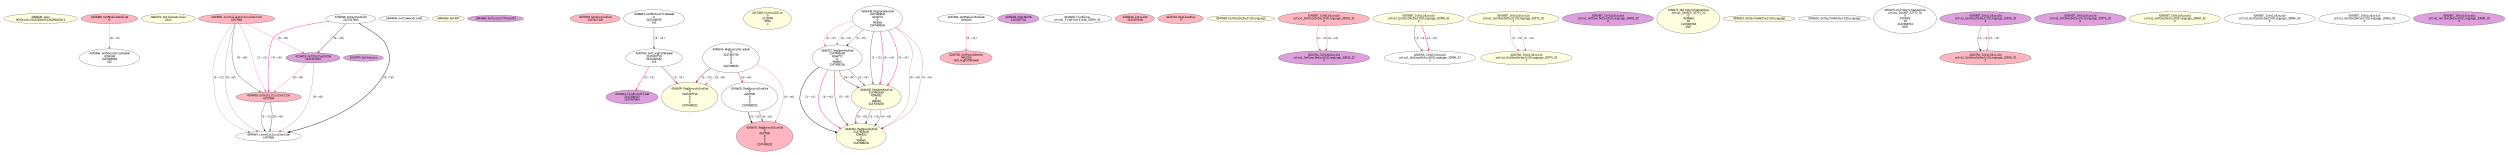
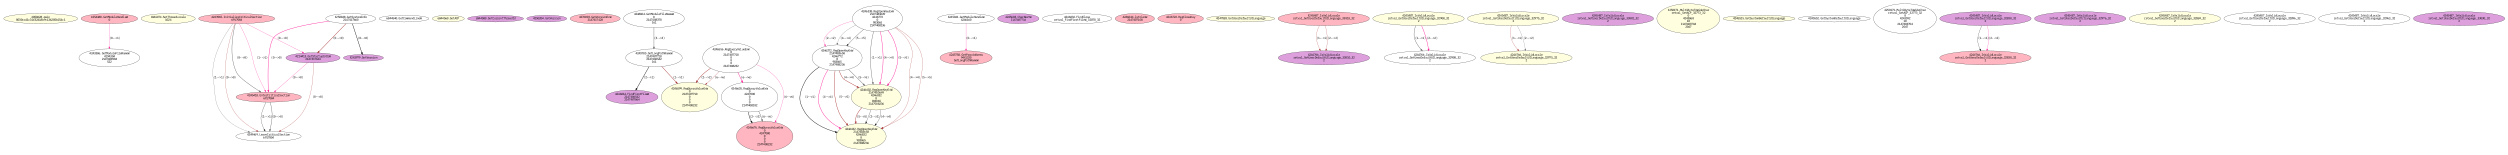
node "4250204.GetVersion": added
node "4215383.VirtualAlloc 0 1310704 4096 4": removed
edge "4245785.GetLongPathNameW 2147407710 2147406542 261" -> "4246014.FindFirstFileW 2147406542 2147407064": color deeppink -> black
edge "4250188.GetSystemInfo 2147417660" -> "4249469.LeaveCriticalSection 6917004": now "4250188.GetSystemInfo 2147417660" -> "4243979.GetVersion"
